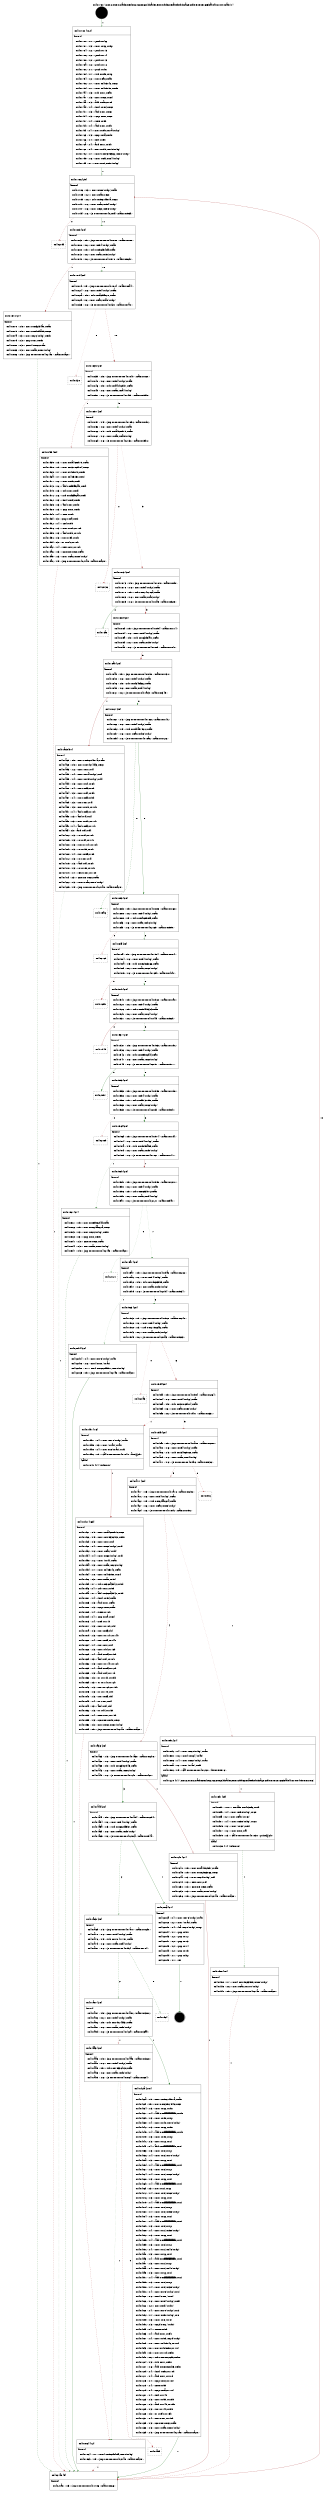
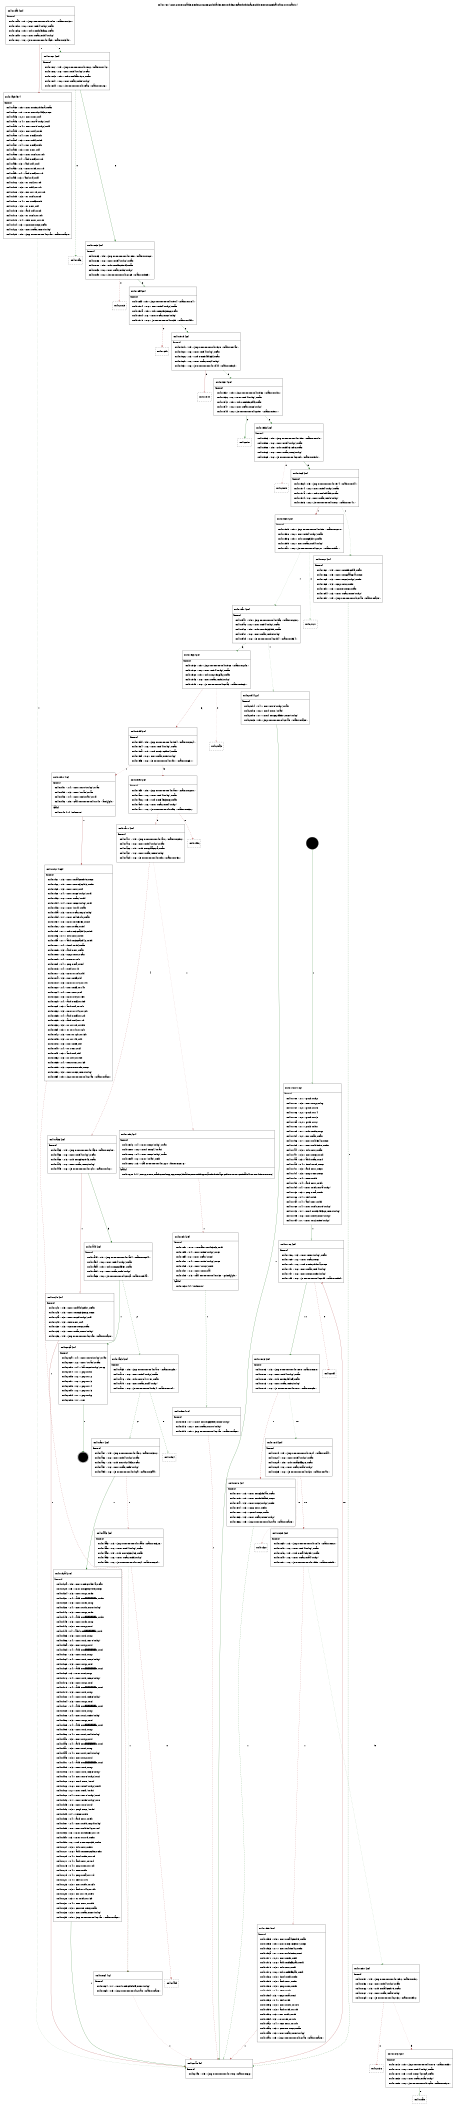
node "0x40188f [28]": removed
